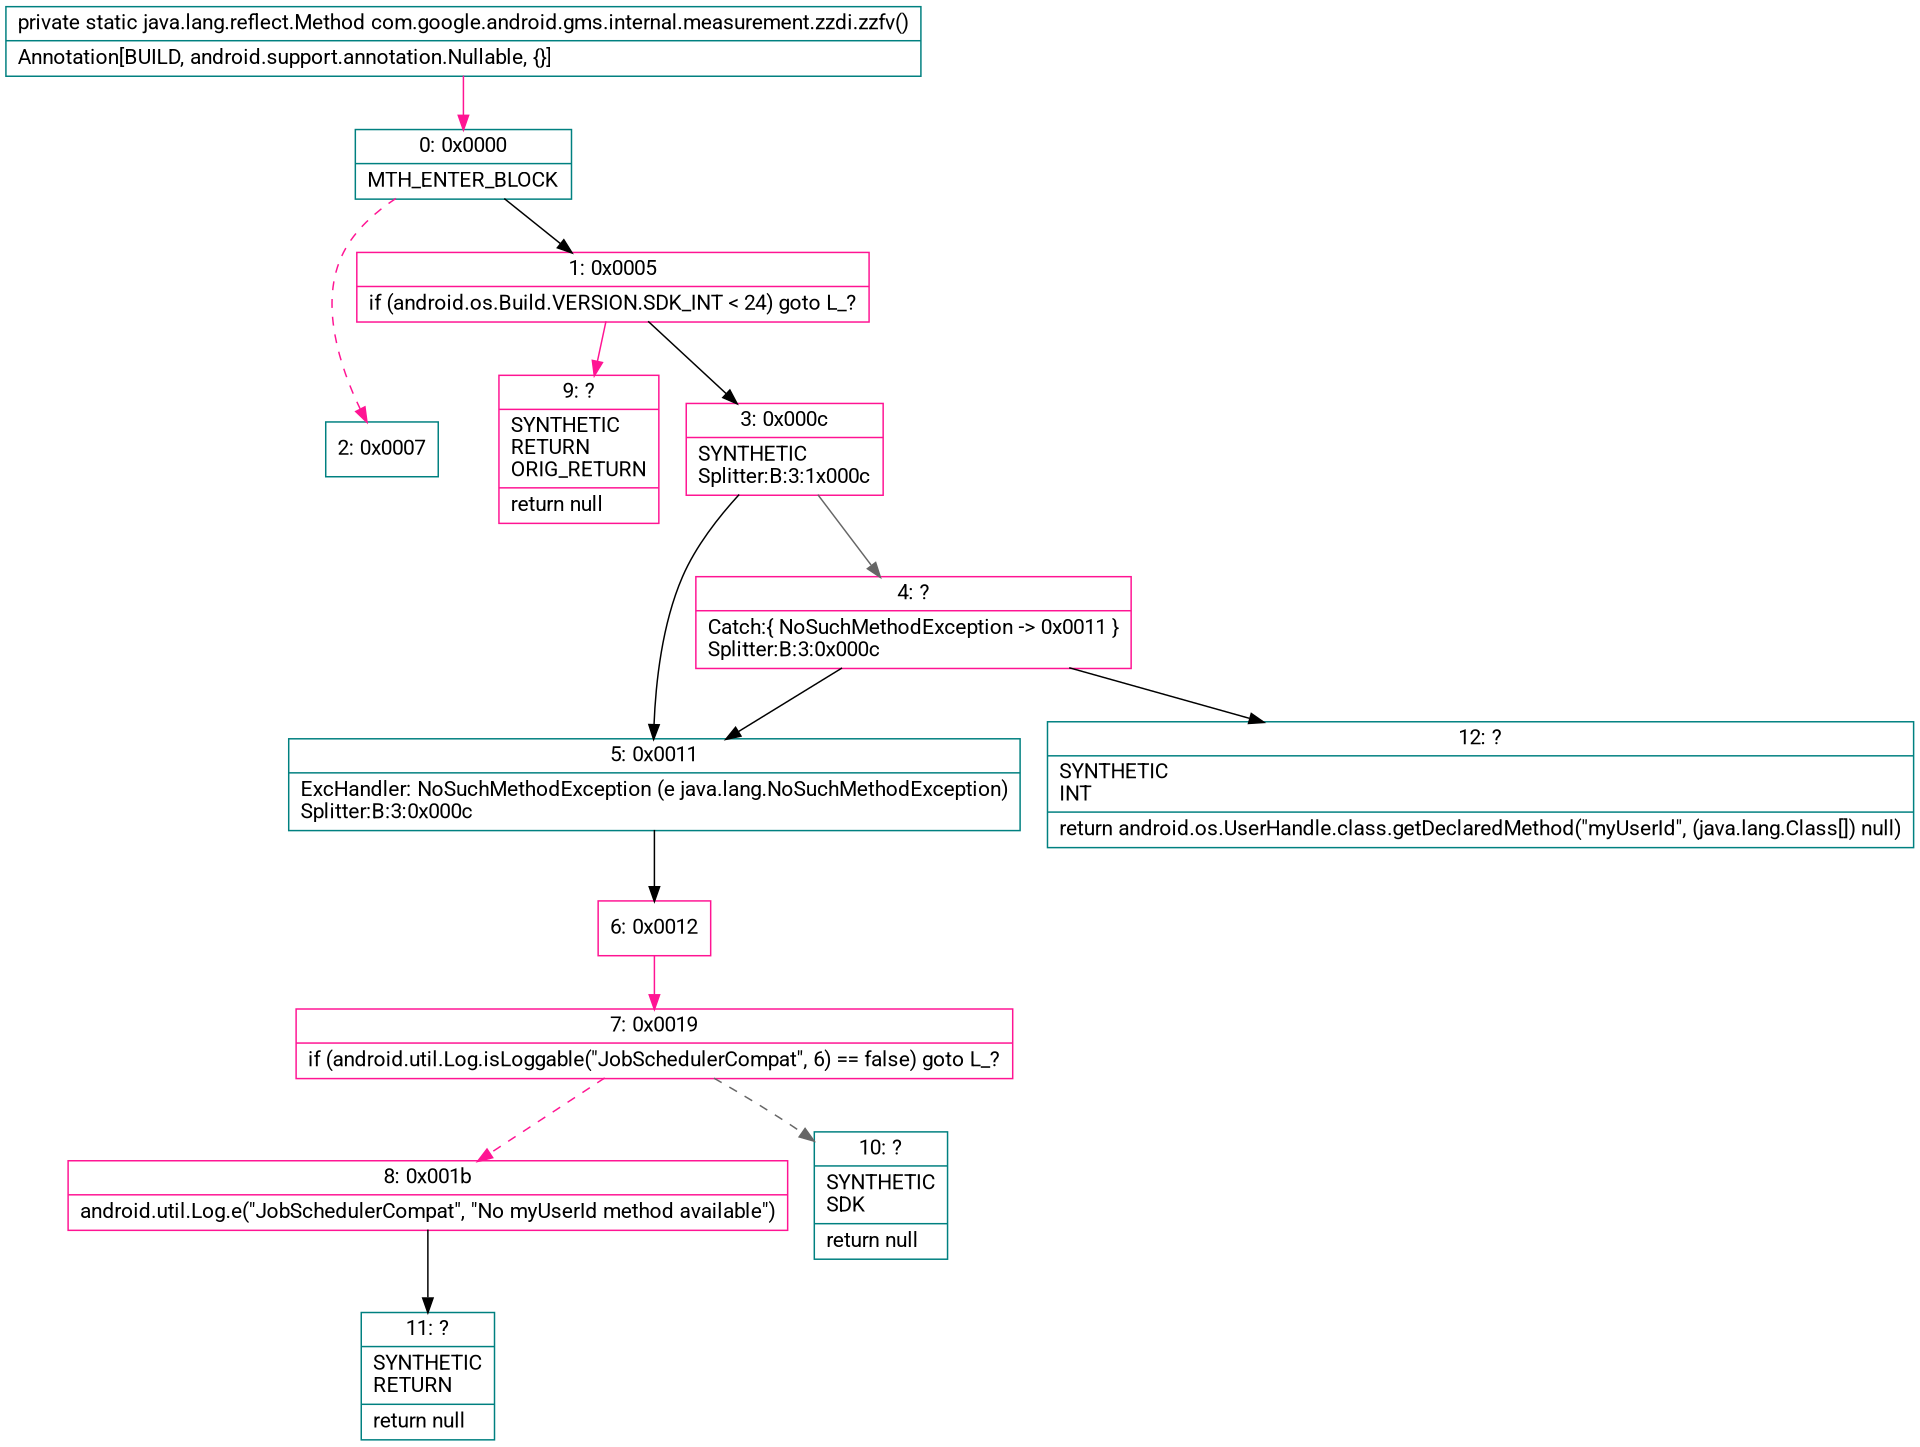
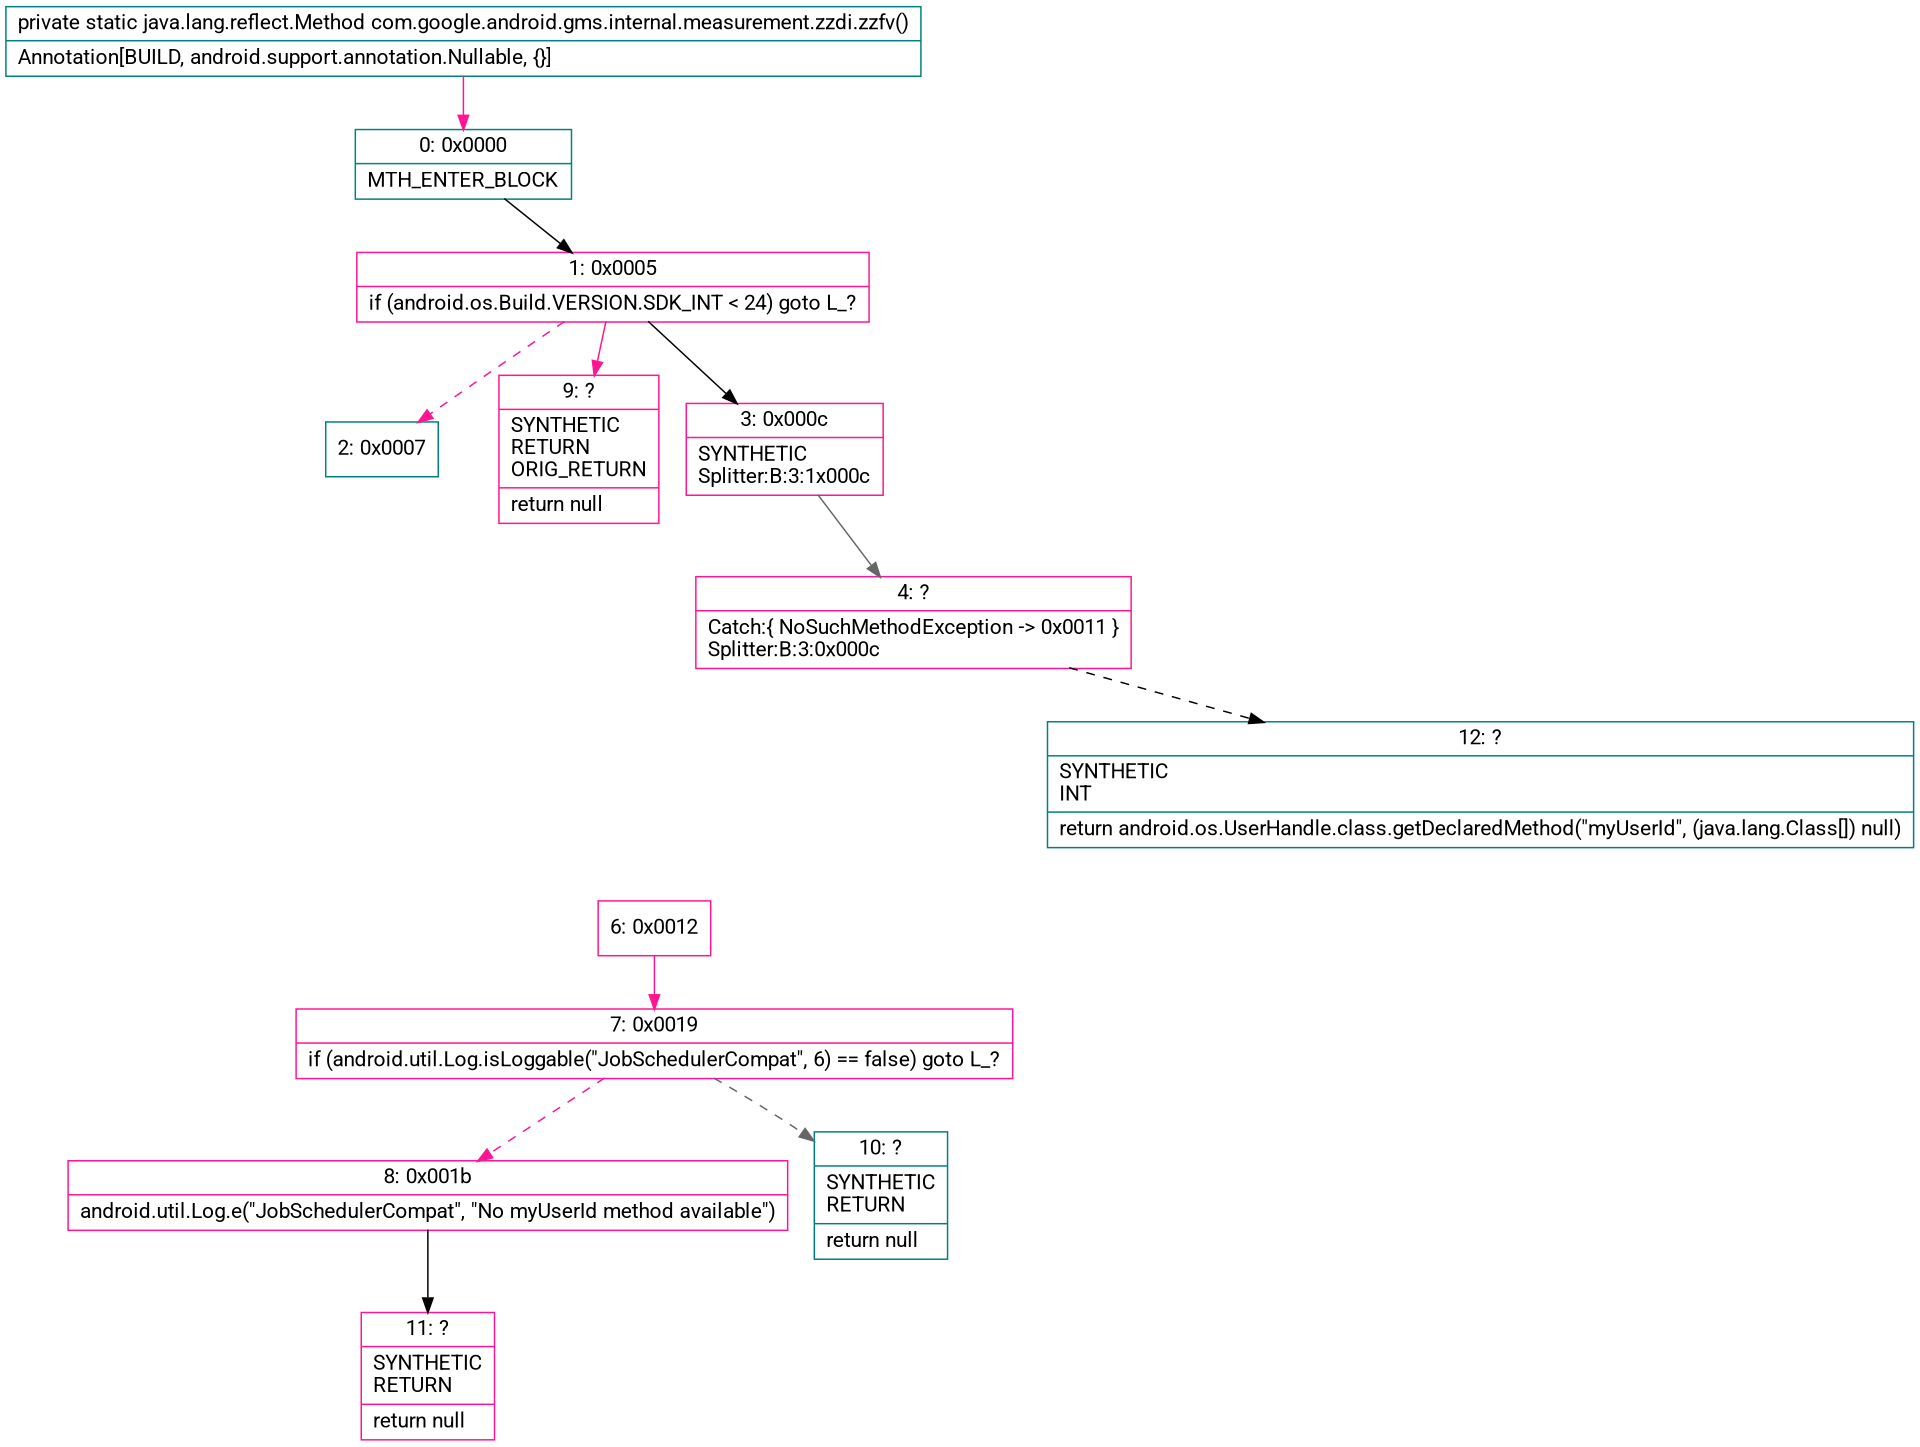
edge "0: 0x0000" -> "2: 0x0007": now "1: 0x0005" -> "2: 0x0007"
edge "4: ?" -> "12: ?": style solid -> dashed
node "5: 0x0011": removed
node "10: ?": text "SDK" -> "RETURN"
node "11: ?": color teal -> deeppink
